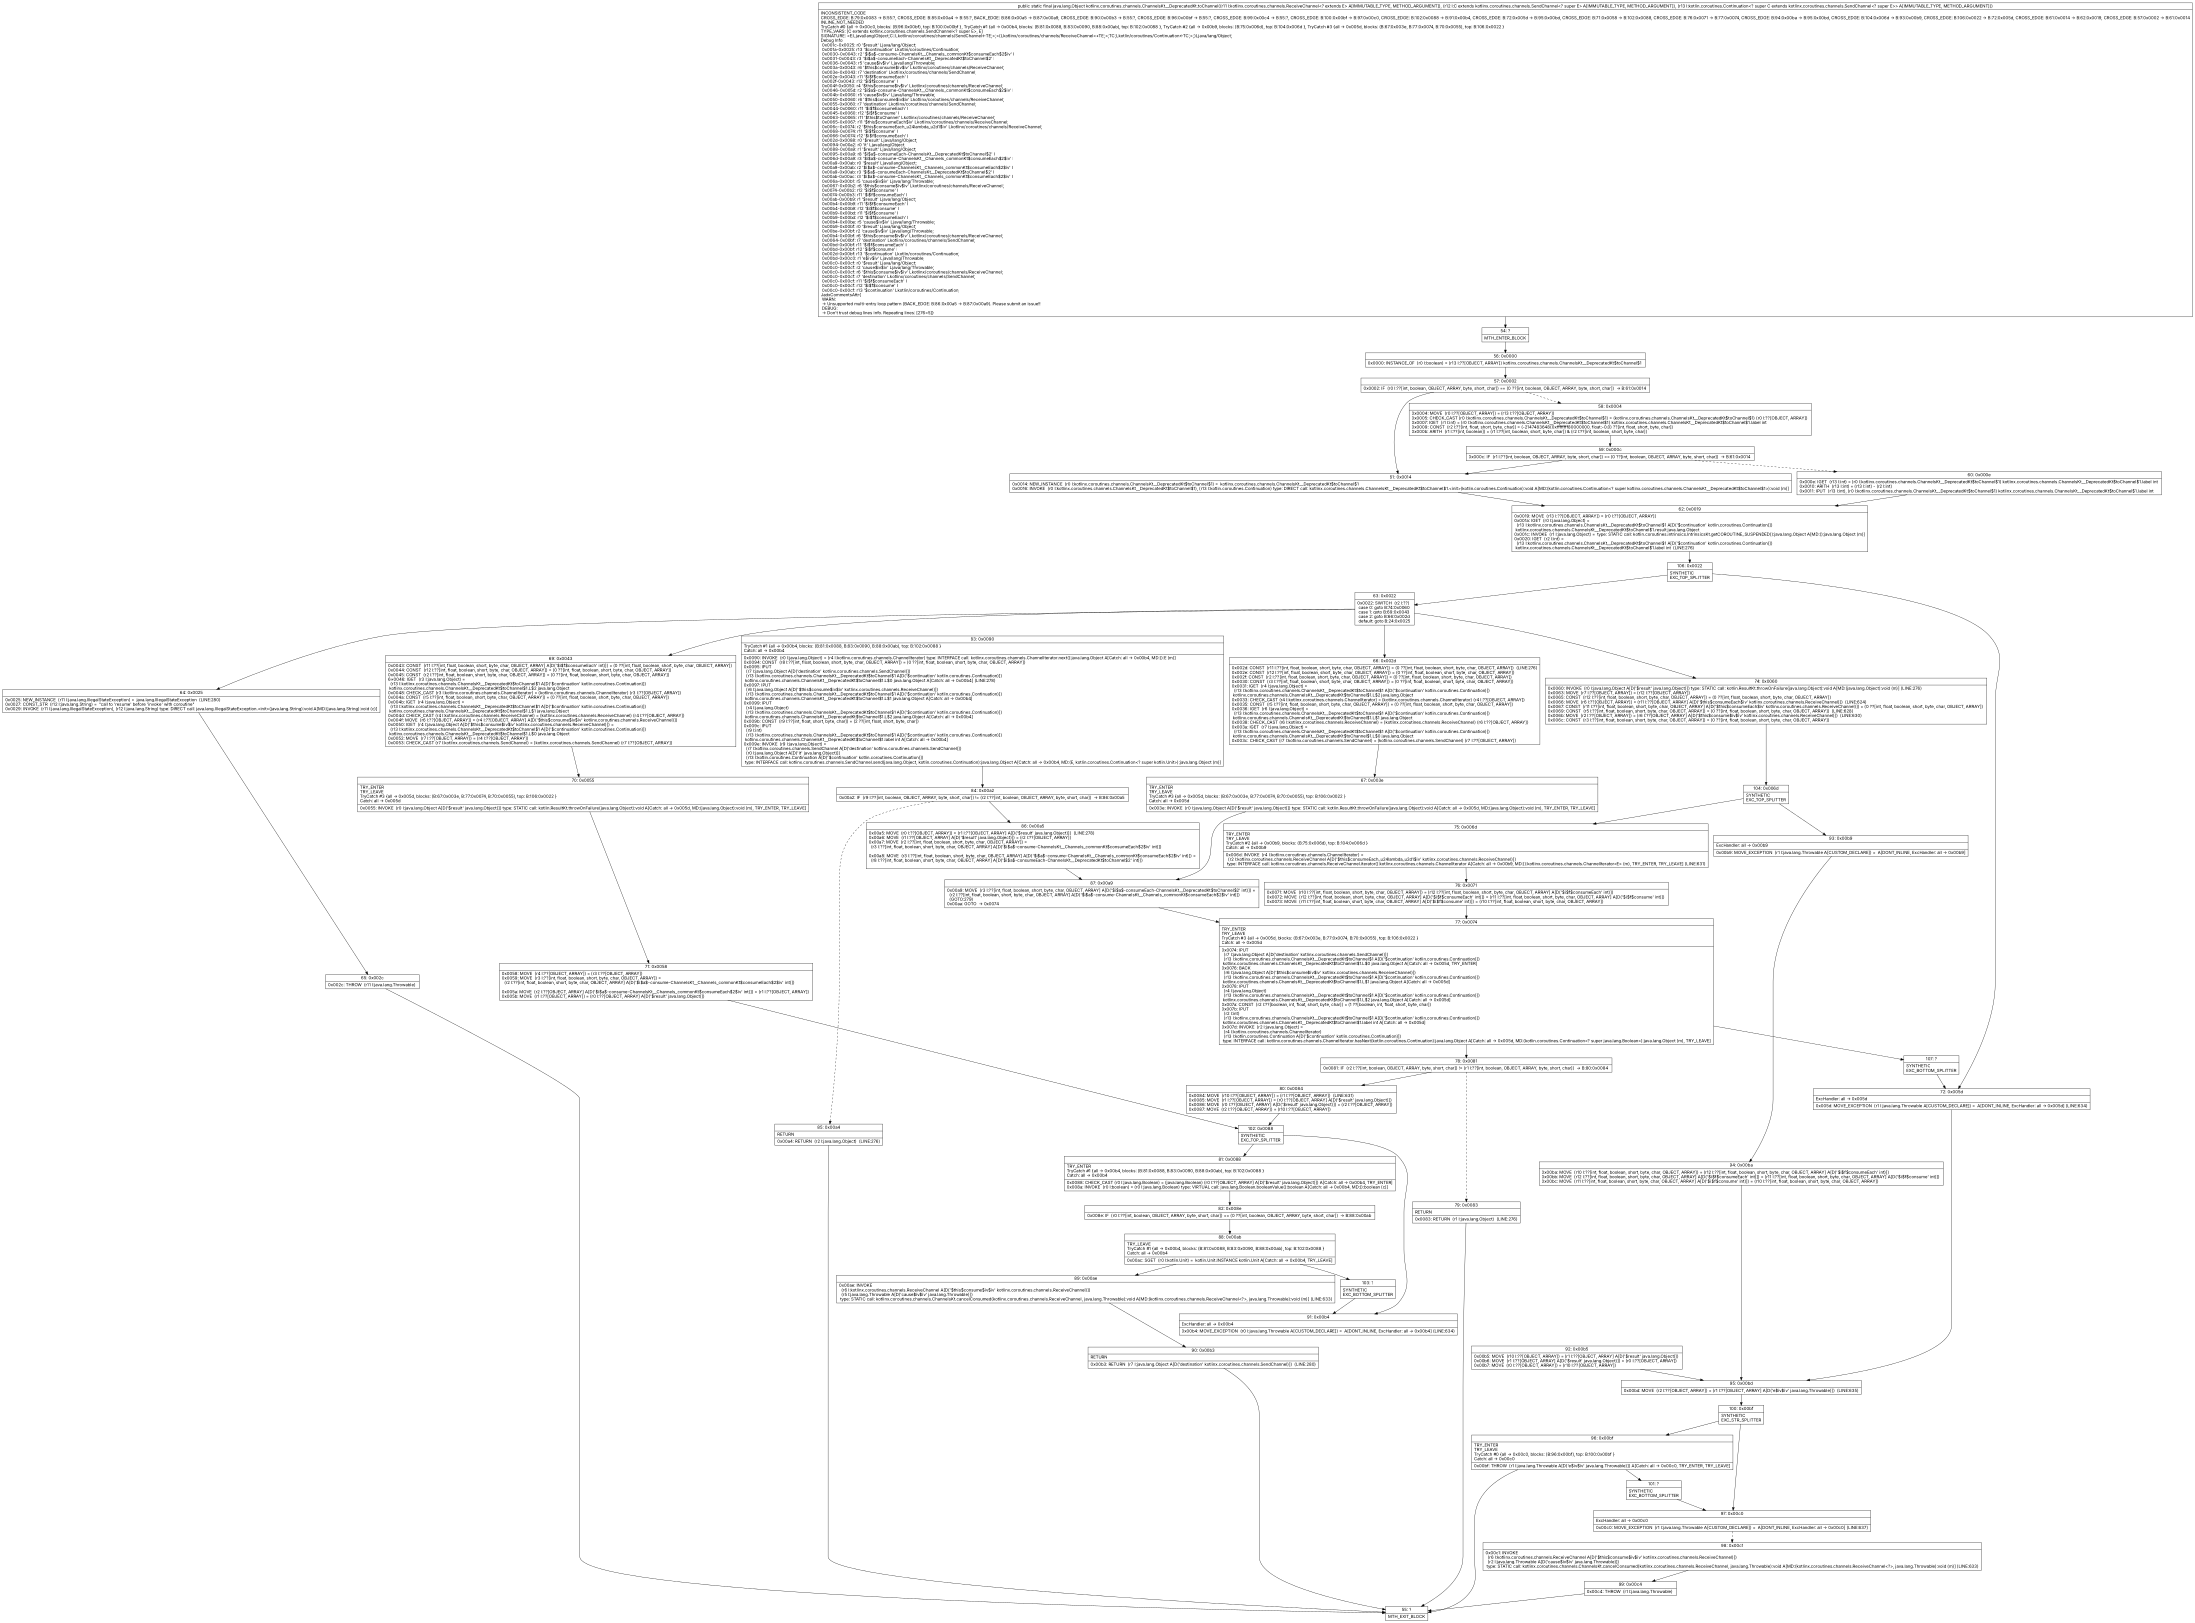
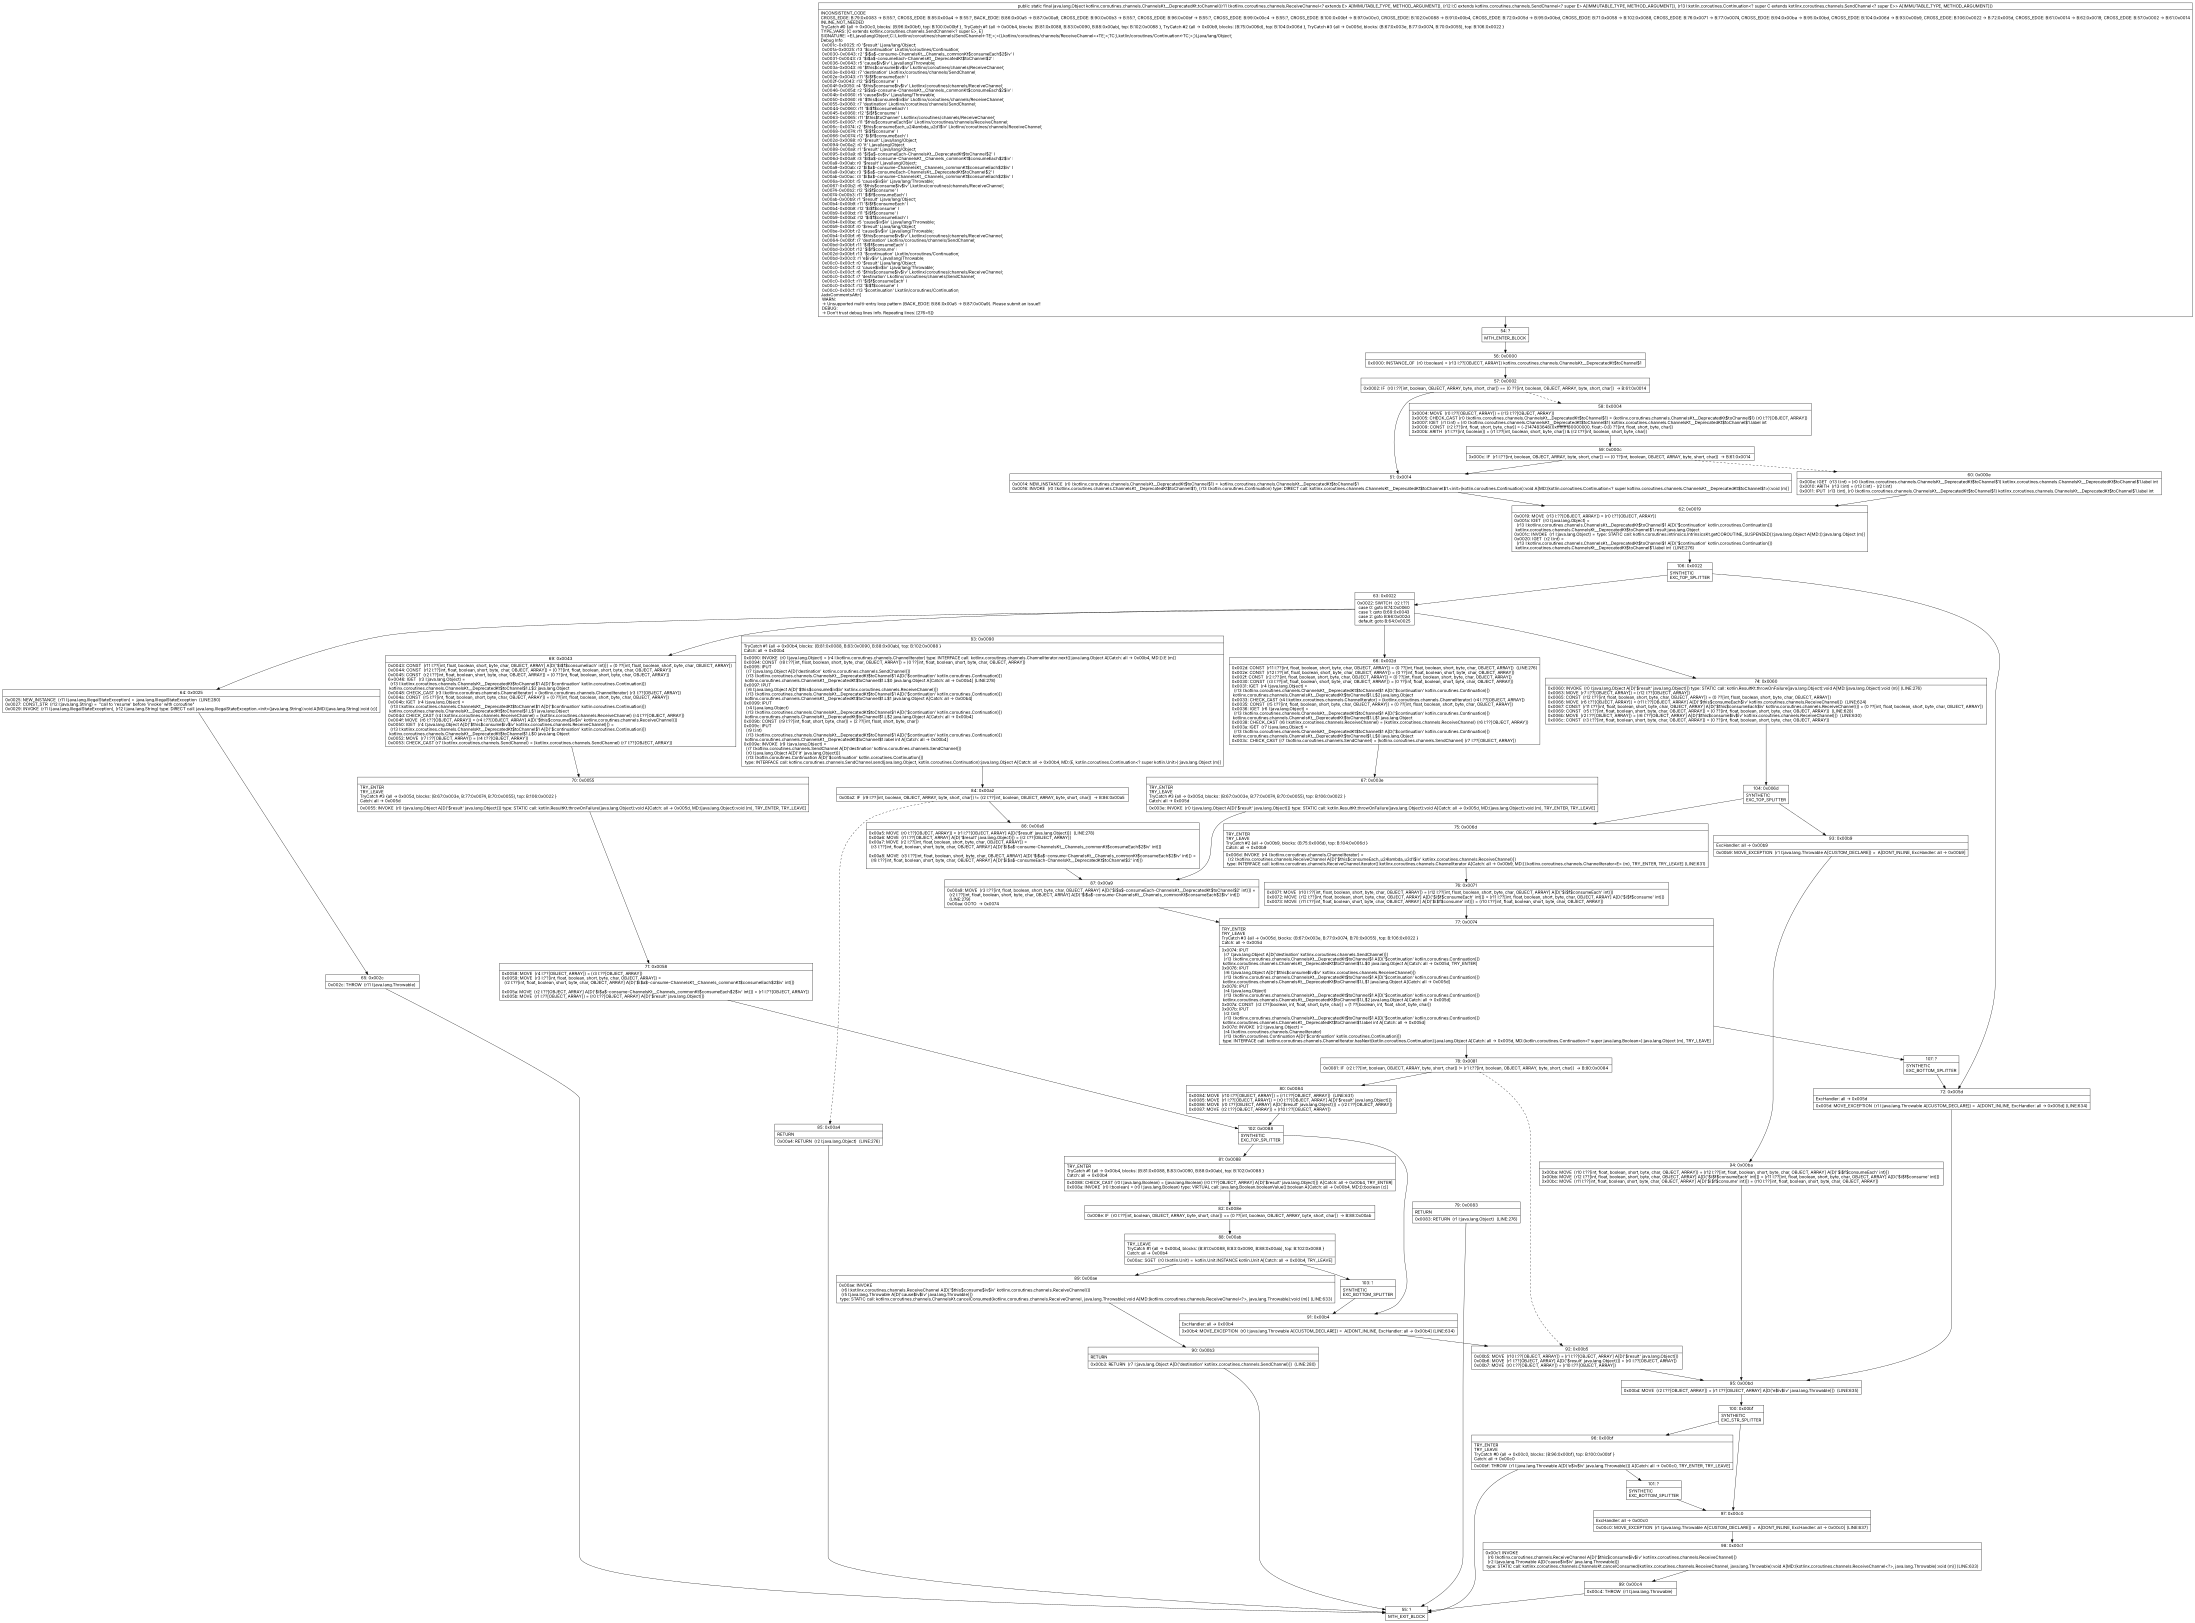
node "63: 0x0022": text "default: goto B:24:0x0025" -> "default: goto B:64:0x0025"
node "87: 0x00a9": text "(GOTO:279)" -> "(LINE:279)"
node "77: 0x0074": text "0x0076: BACK" -> "0x0076: IPUT"
edge "78: 0x0081" -> "79: 0x0083": now "78: 0x0081" -> "92: 0x00b5"
edge "91: 0x00b4" -> "92: 0x00b5": added
edge "97: 0x00c0" -> "98: 0x00c1": style dashed -> solid
